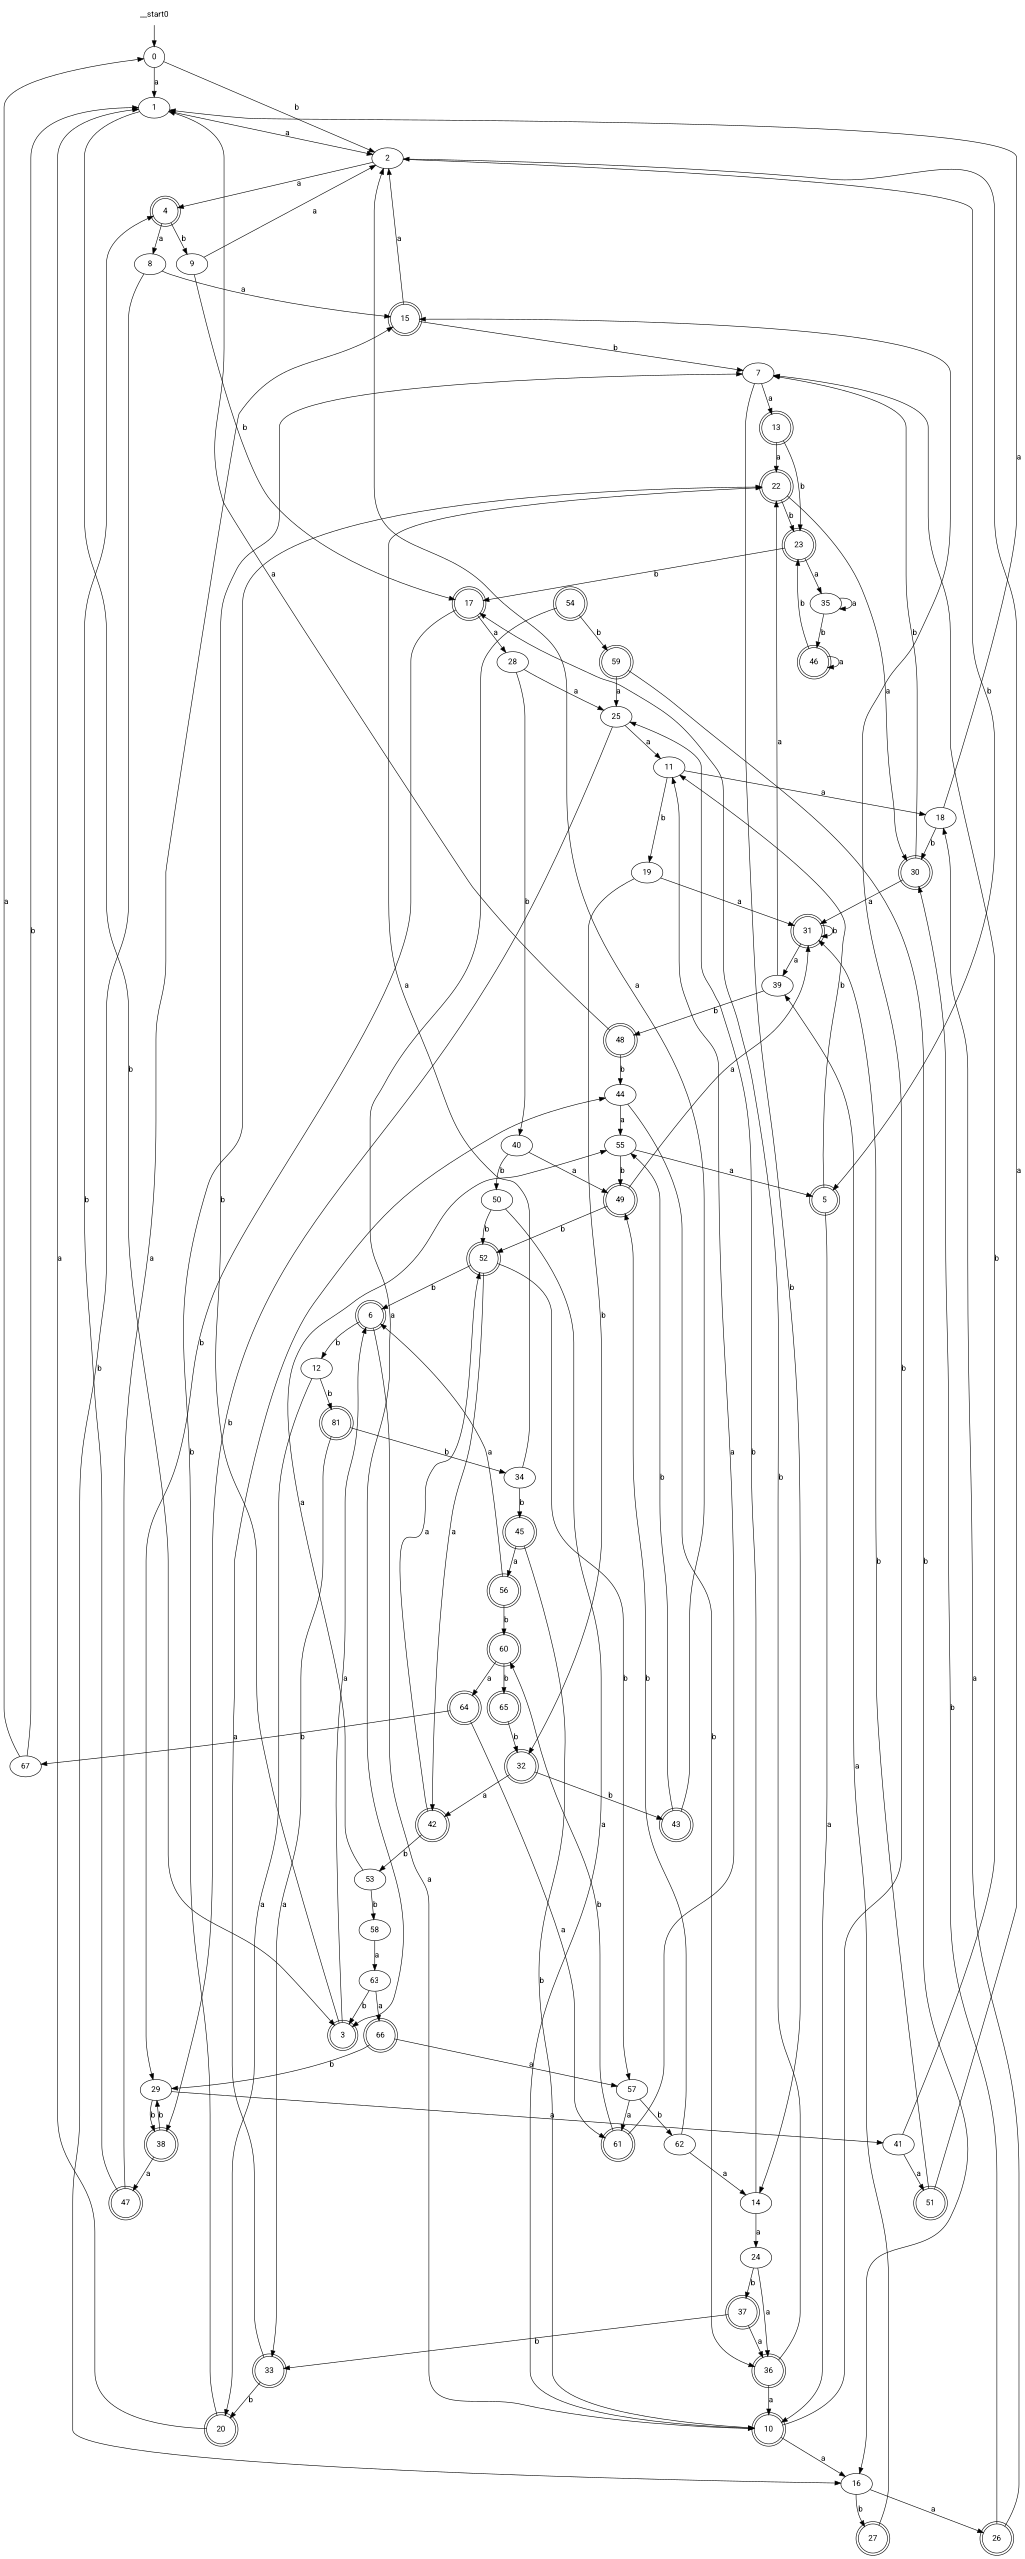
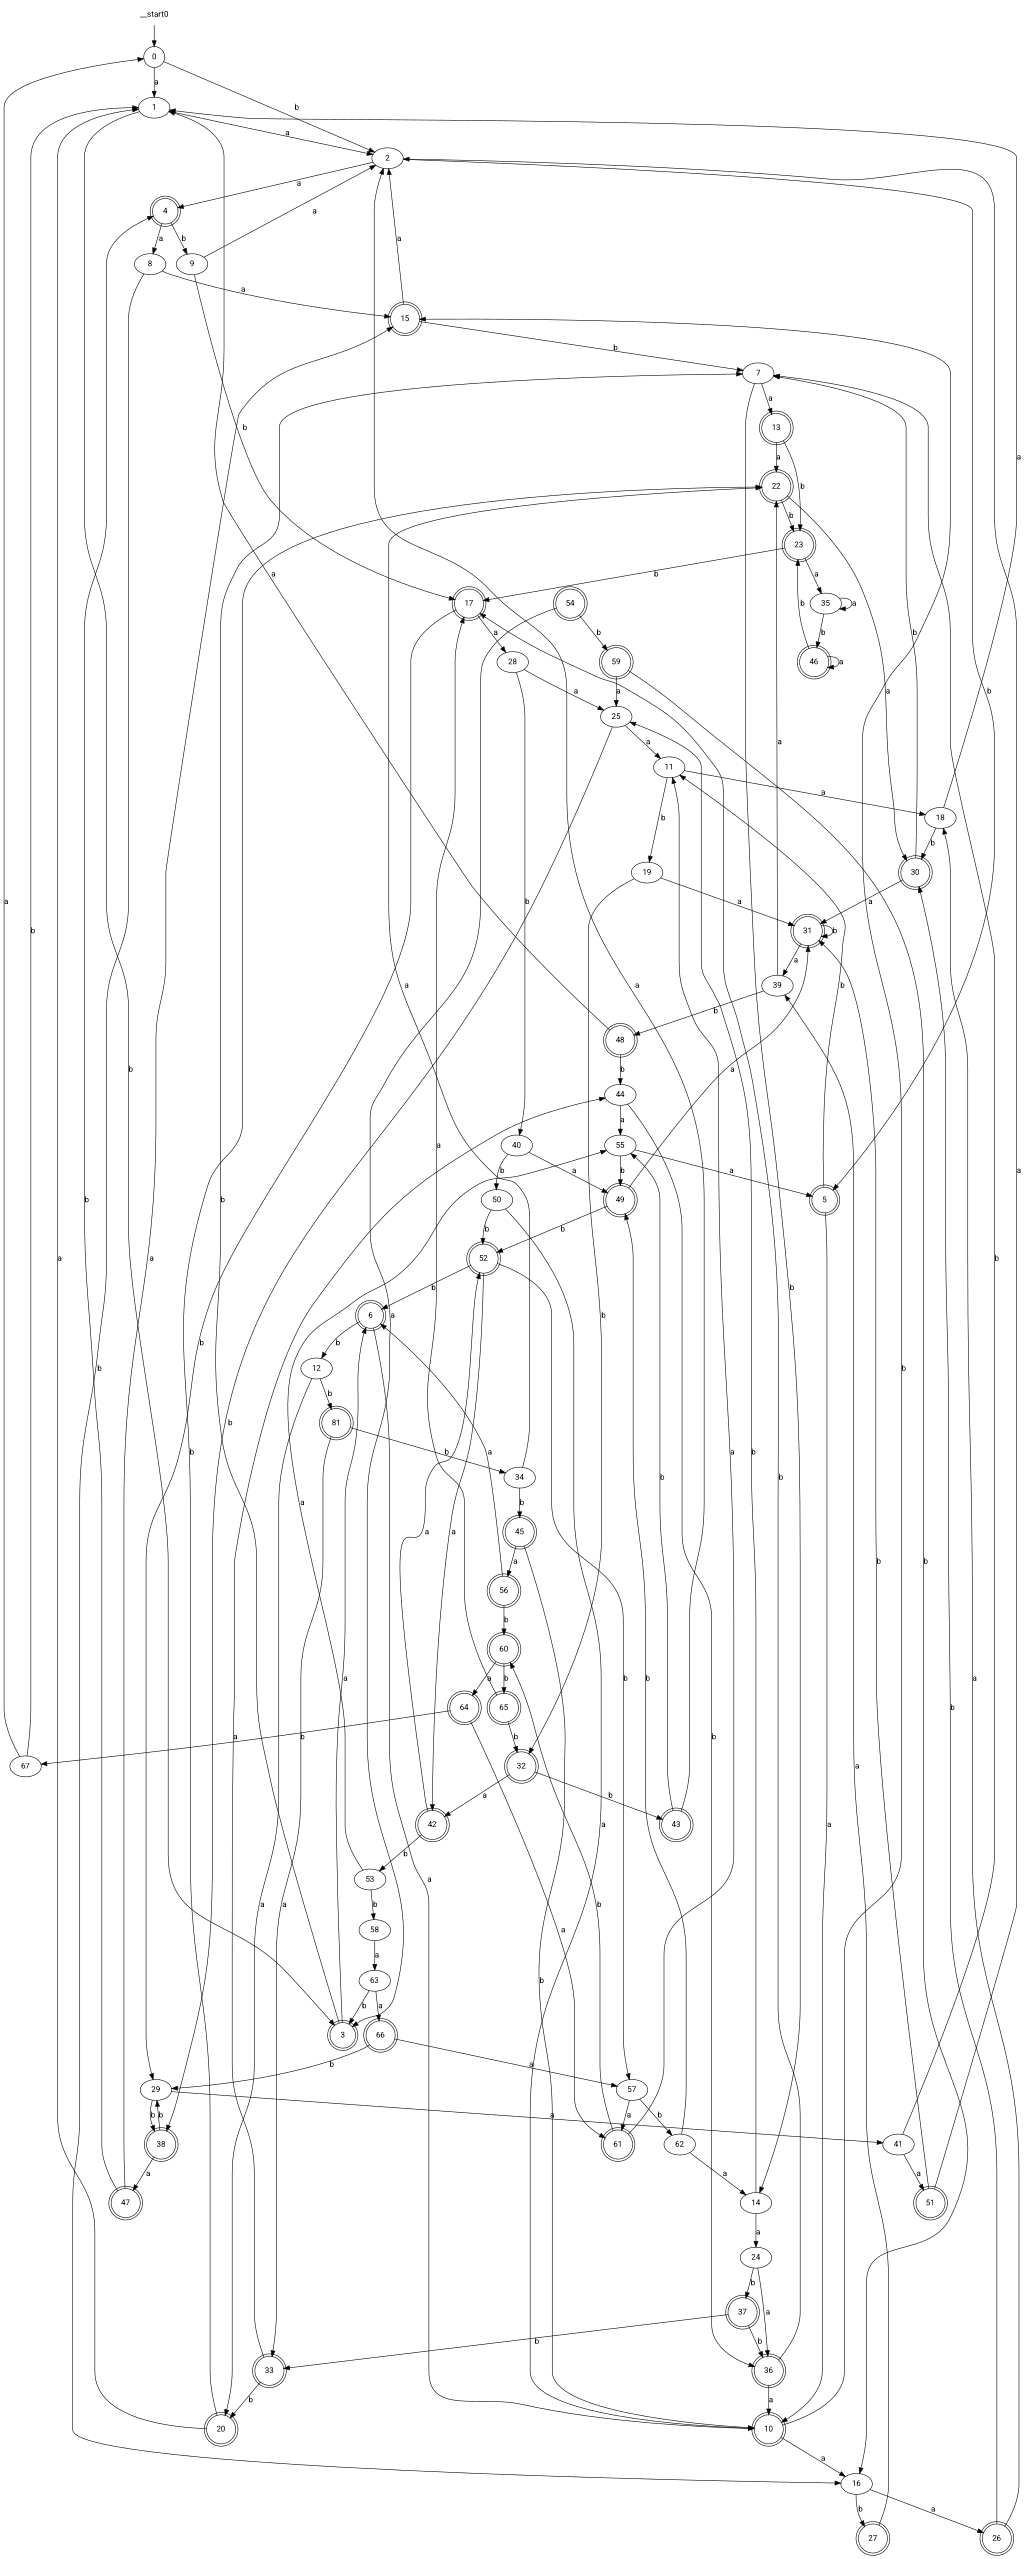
edge "65" -> "17": added, label "a"
edge "37" -> "36": label "a" -> "b"
